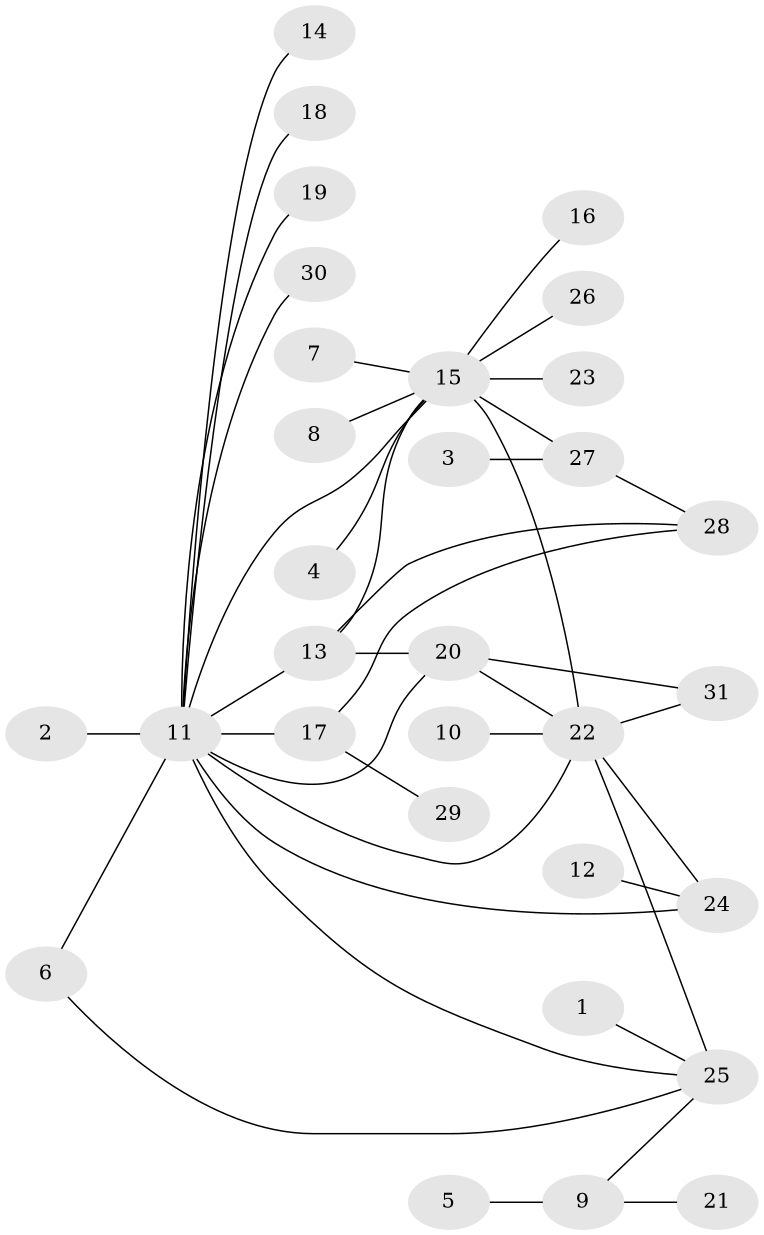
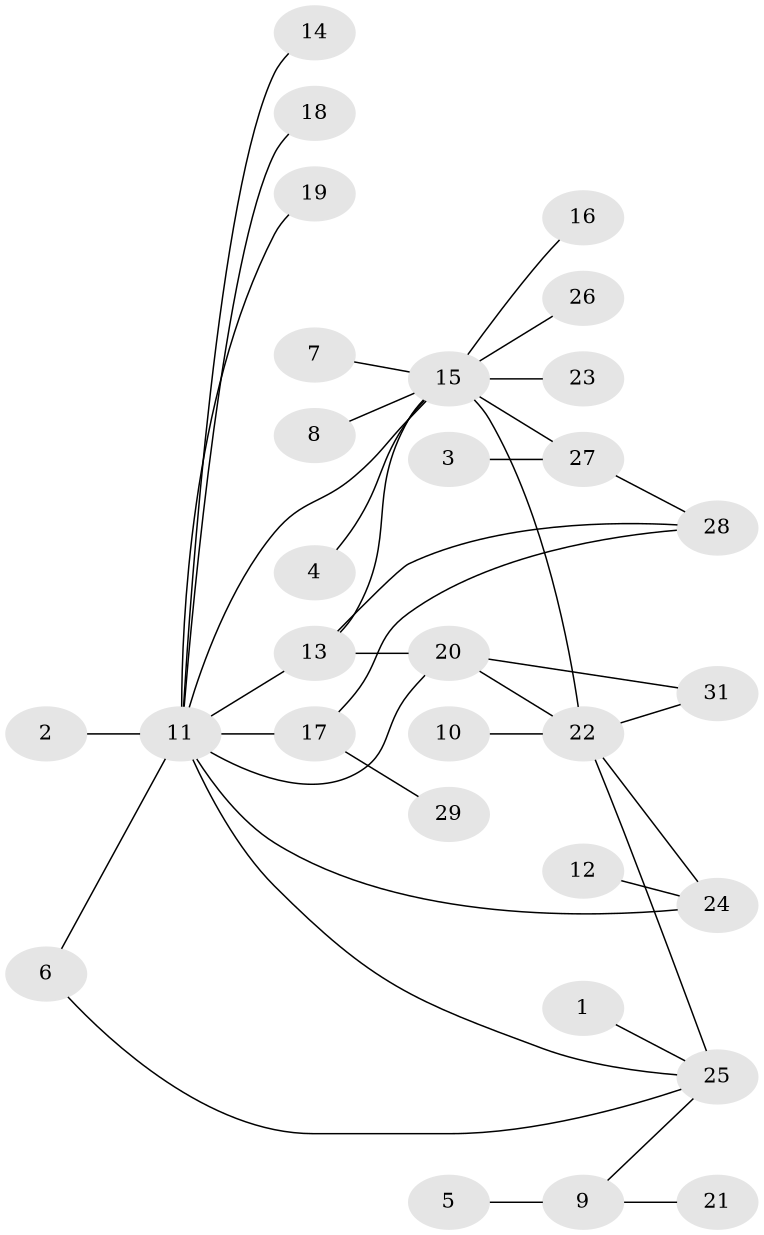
node "30": removed
edge "11" -- "22": removed
